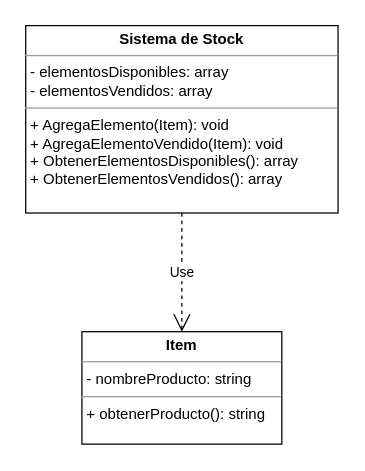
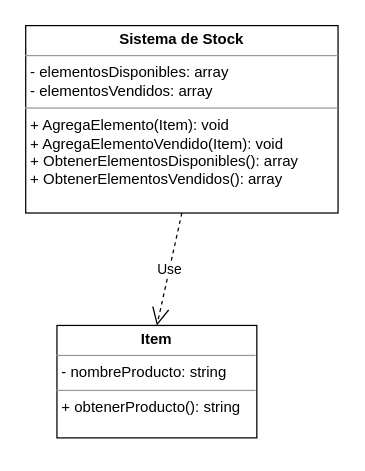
node "Item - nombreProducto: string + obtenerProducto(): string": moved (182, 388) -> (157, 382)
